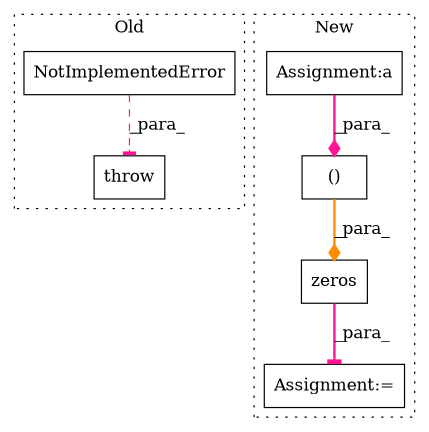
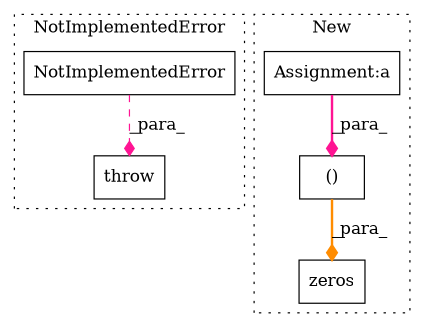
cluster "Old": label "Old" -> "NotImplementedError"
edge "NotImplementedError" -> "throw": arrowhead tee -> diamond
node "Assignment:=": removed
